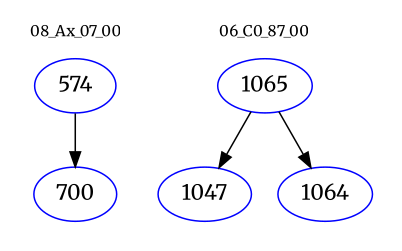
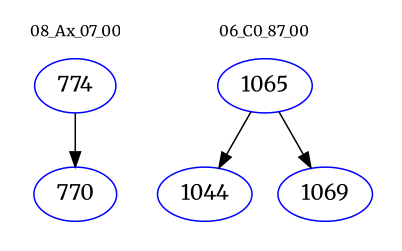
node "574": label "574" -> "774"
node "700": label "700" -> "770"
node "1047": label "1047" -> "1044"
node "1064": label "1064" -> "1069"
